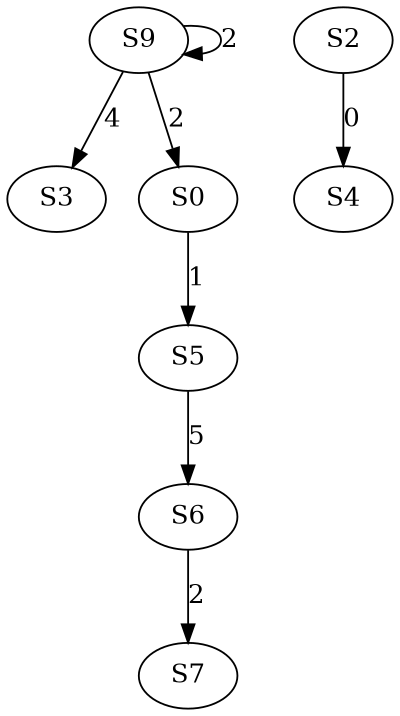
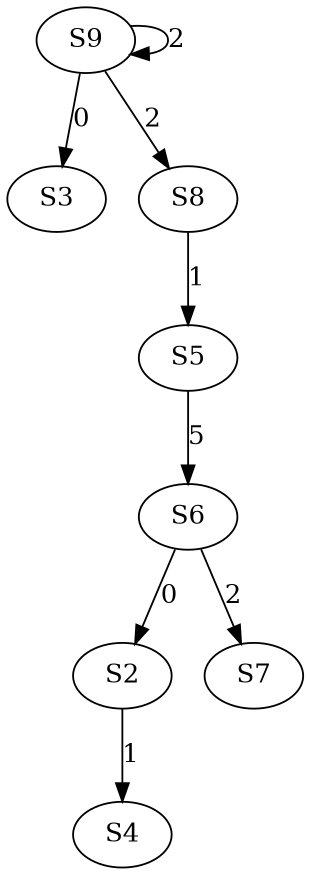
edge "S9" -> "S3": label "4" -> "0"
edge "S2" -> "S4": label "0" -> "1"
node "S0": label "S0" -> "S8"
edge "S6" -> "S2": added, label "0"
